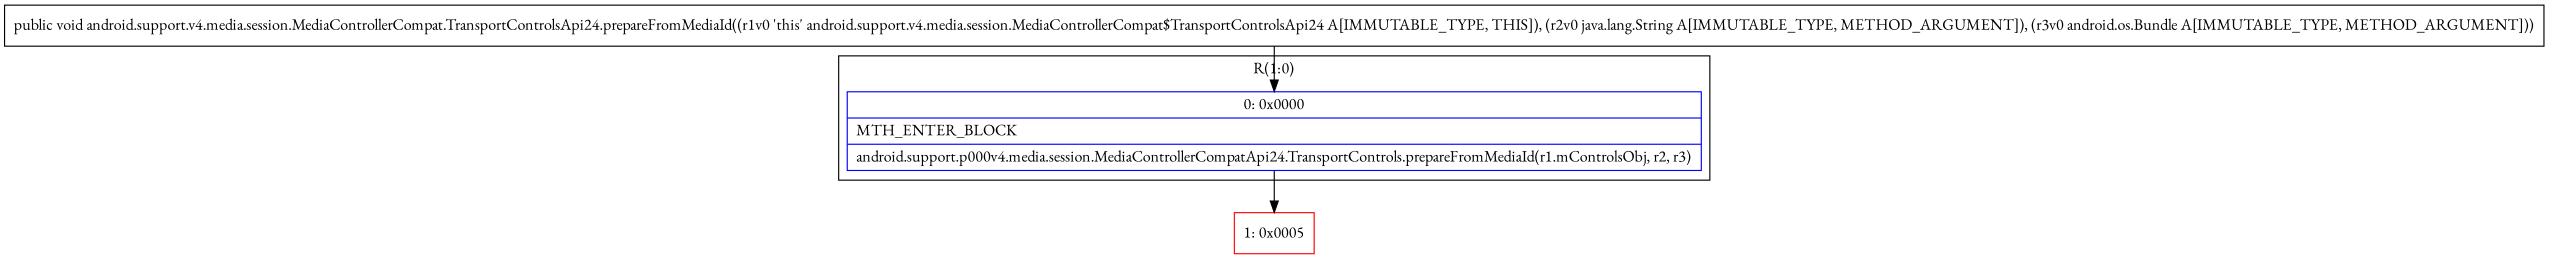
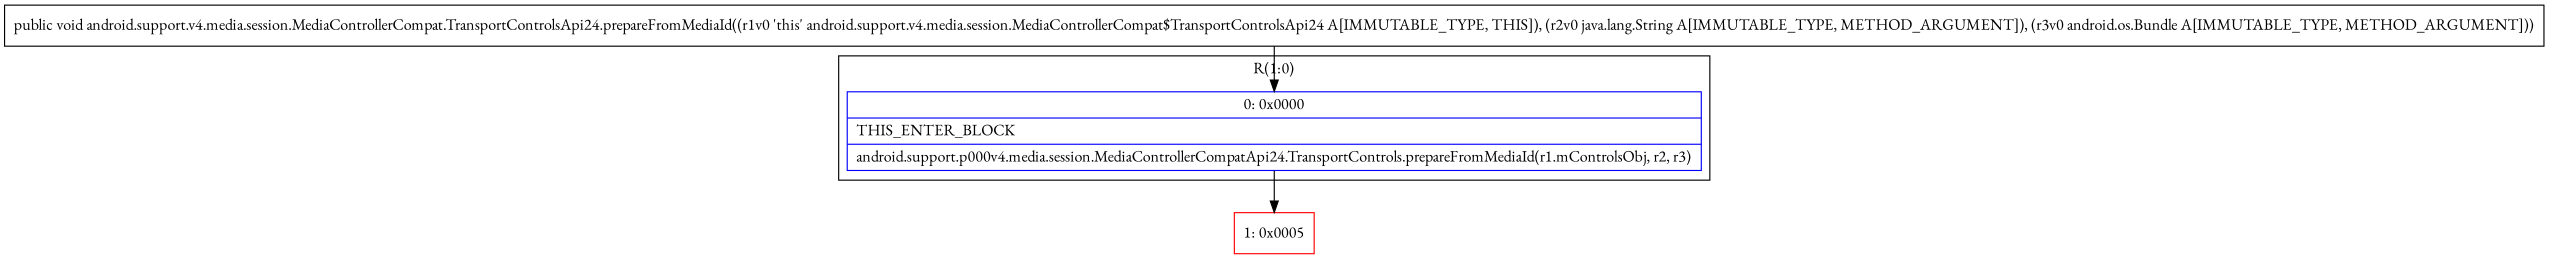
node "0: 0x0000": text "MTH_ENTER_BLOCK" -> "THIS_ENTER_BLOCK"
